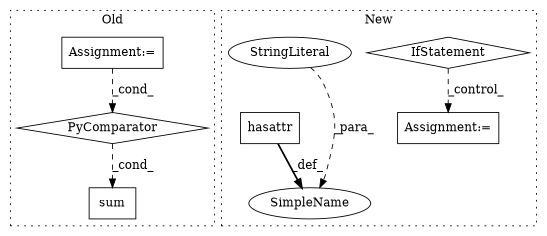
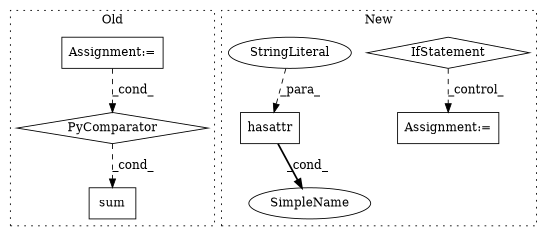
edge "StringLiteral" -> "SimpleName": now "StringLiteral" -> "hasattr"
edge "hasattr" -> "SimpleName": label "_def_" -> "_cond_"
